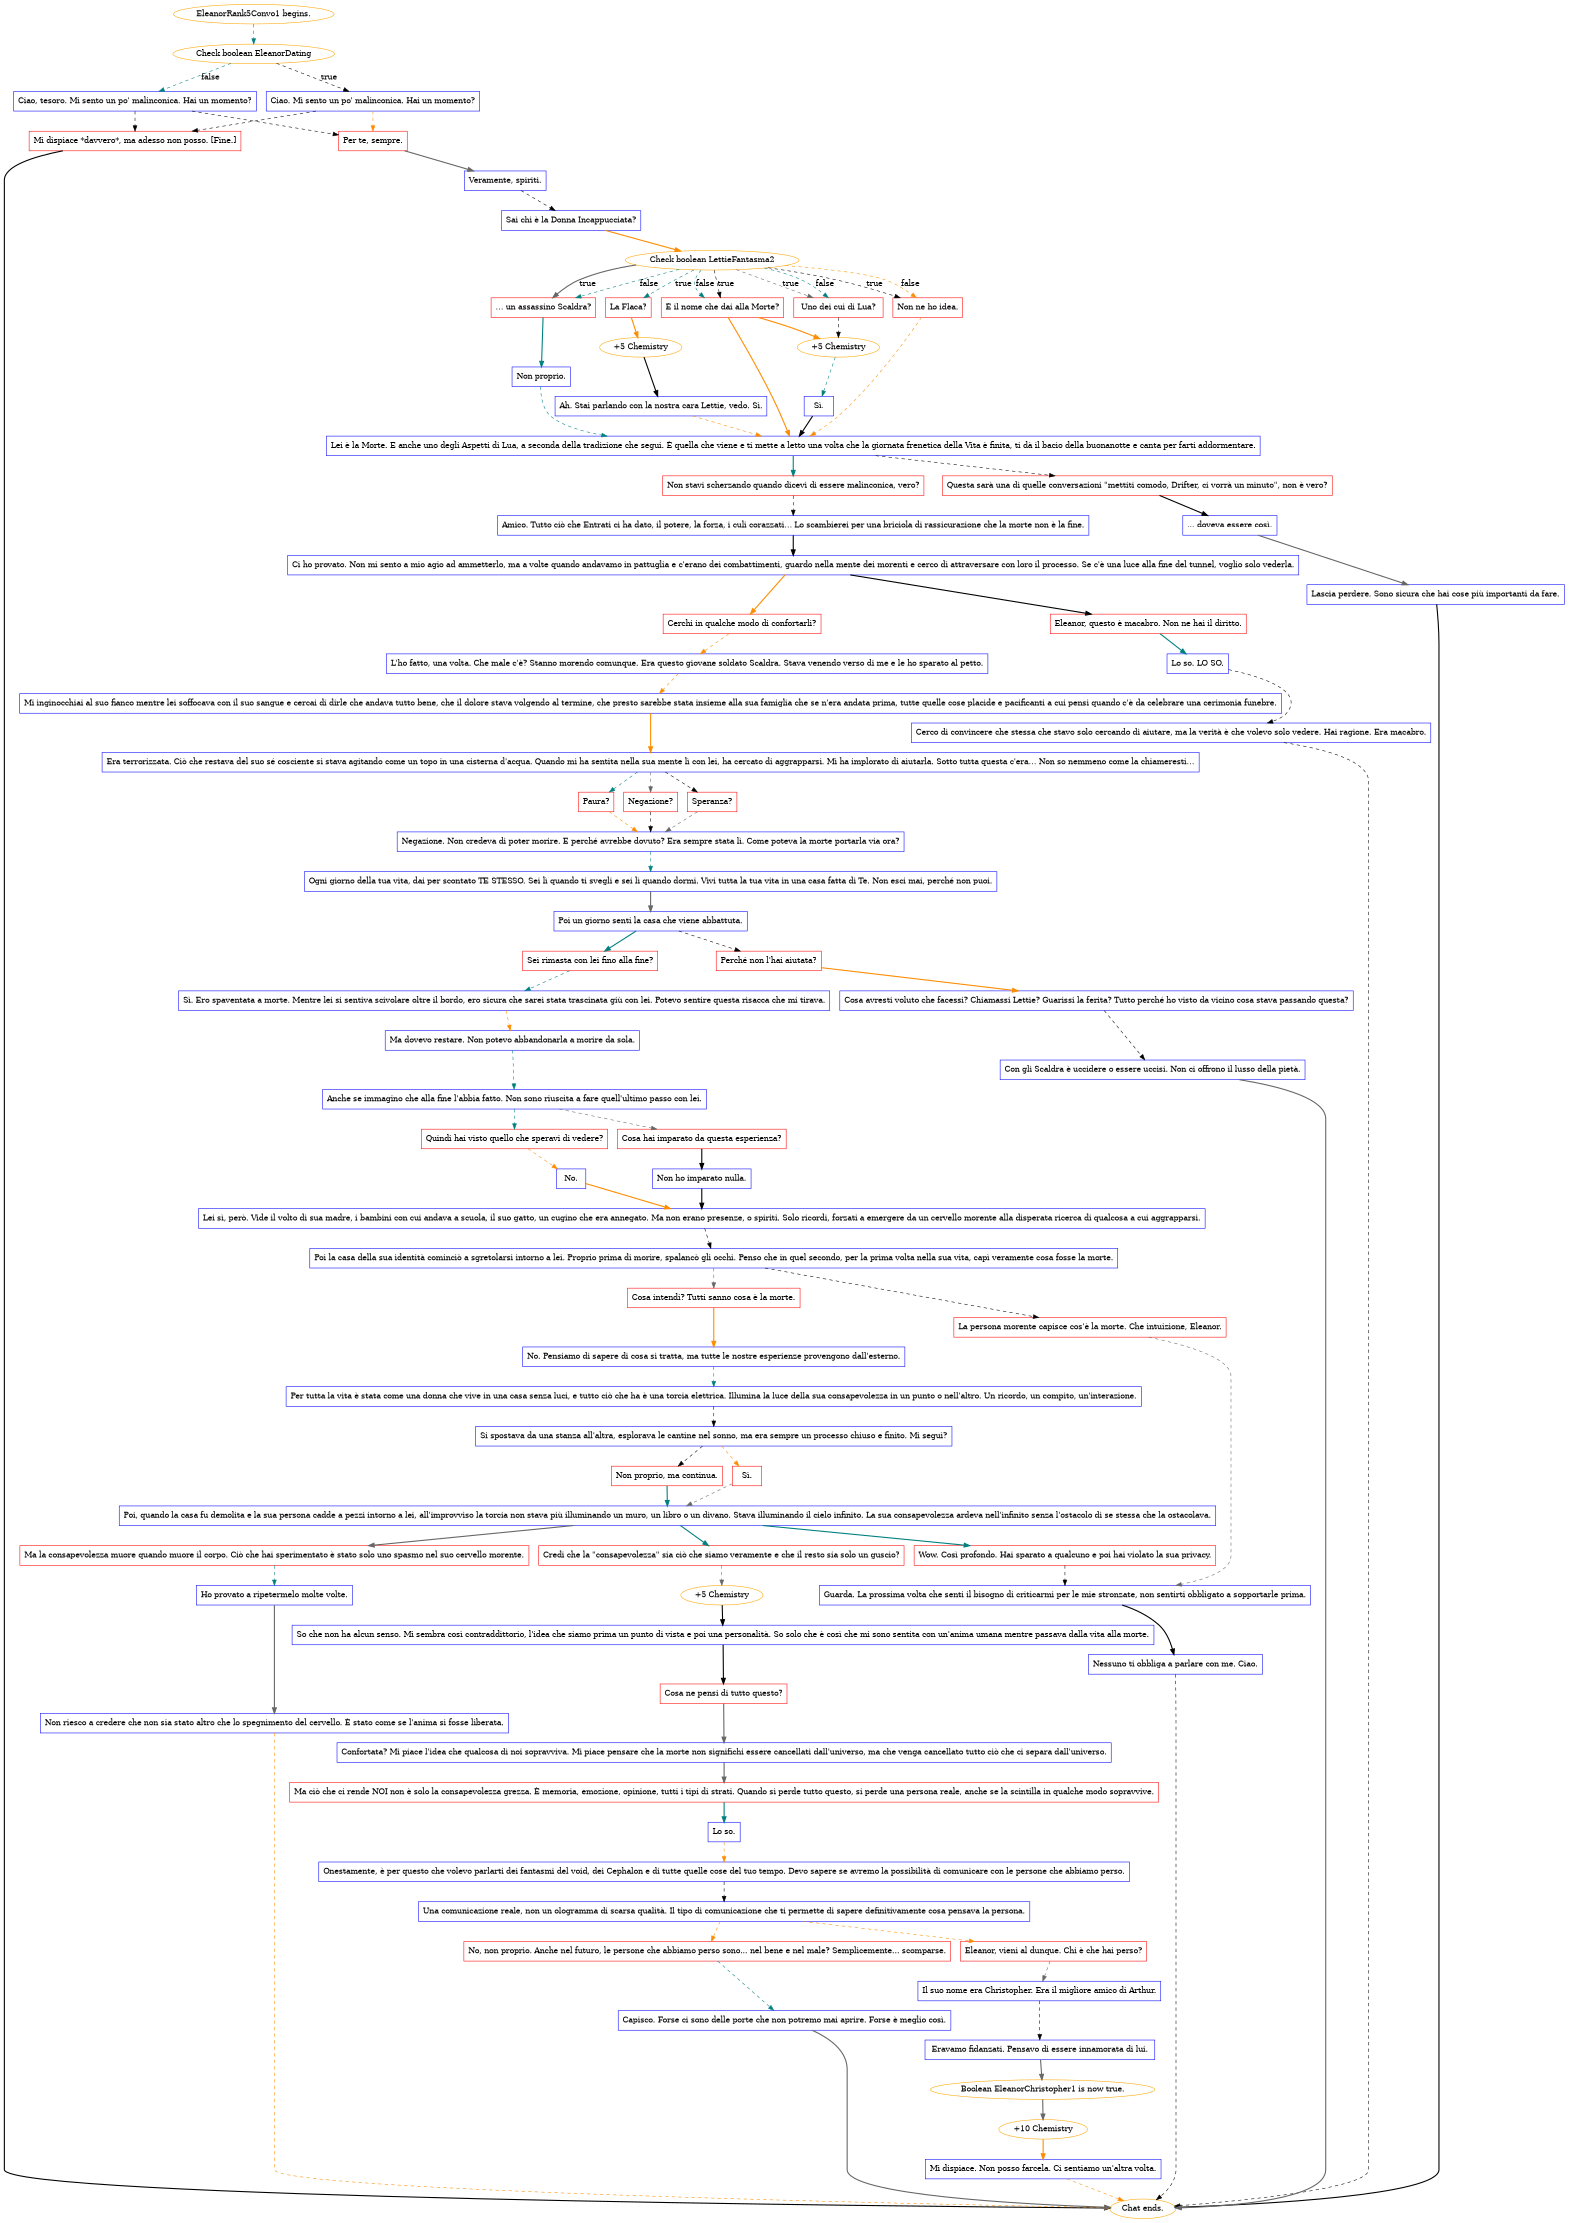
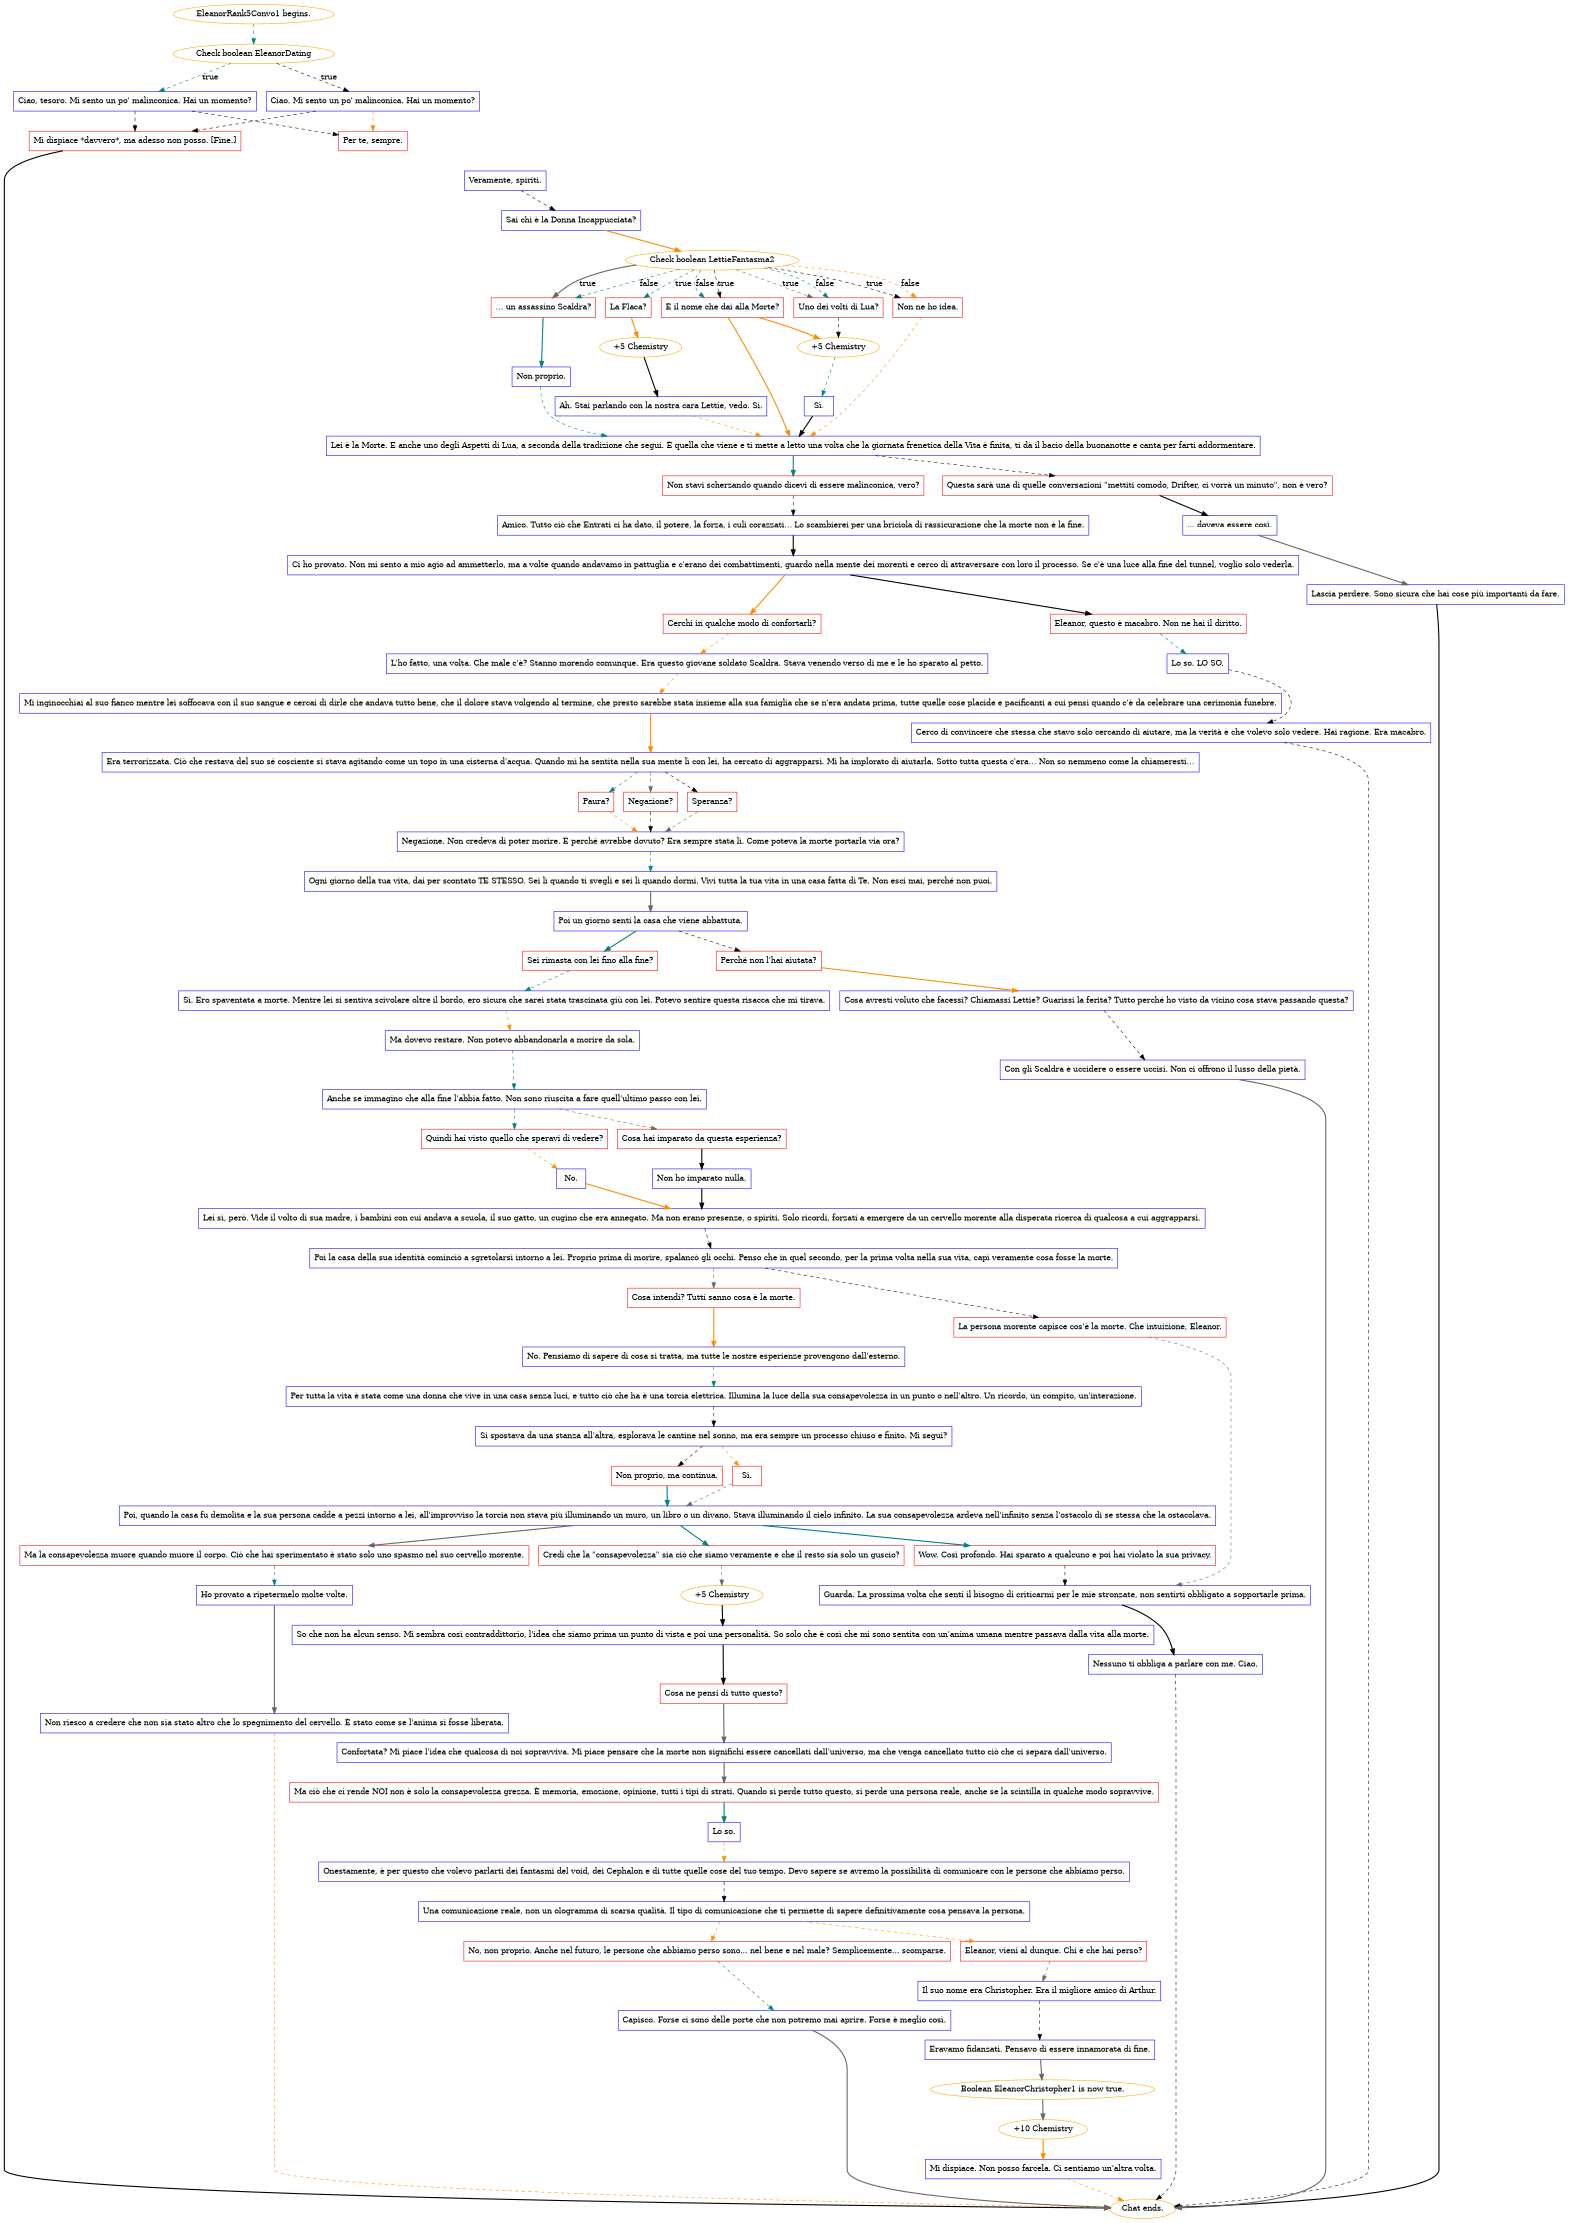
edge "Check boolean EleanorDating" -> "Ciao, tesoro. Mi sento un po' malinconica. Hai un momento?": label "false" -> "true"
edge "Per te, sempre." -> "Veramente, spiriti.": removed
node "Uno dei cui di Lua?": label "Uno dei cui di Lua?" -> "Uno dei volti di Lua?"
edge "Eleanor, questo è macabro. Non ne hai il diritto." -> "Lo so. LO SO.": style bold -> dashed
node "Eravamo fidanzati. Pensavo di essere innamorata di lui.": label "Eravamo fidanzati. Pensavo di essere innamorata di lui." -> "Eravamo fidanzati. Pensavo di essere innamorata di fine."
